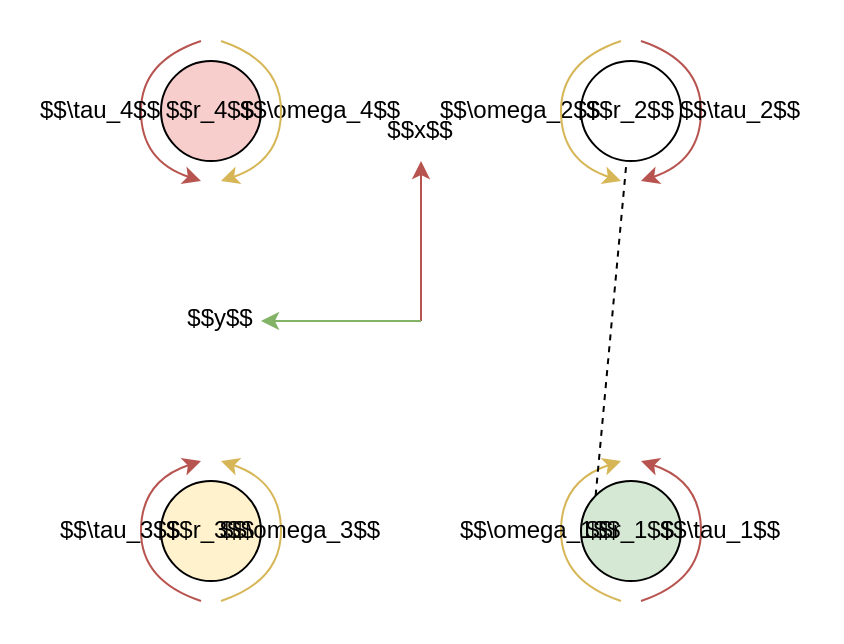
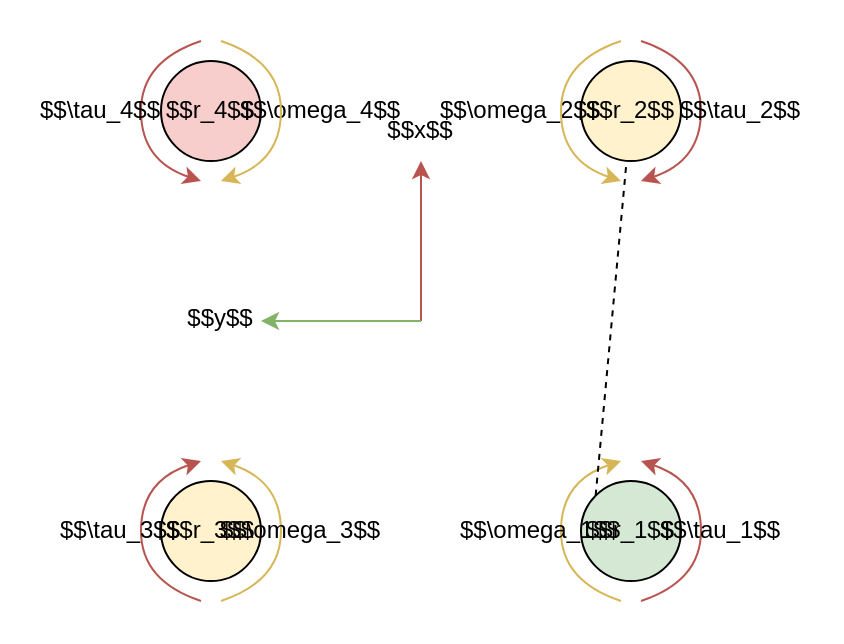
node "$$r_2$$": fillcolor #ffffff -> #fff2cc
